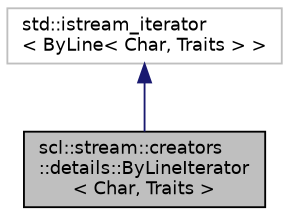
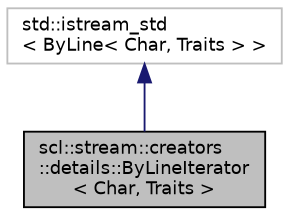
node "std::istream_iterator < ByLine< Char, Traits > >": label "std::istream_iterator < ByLine< Char, Traits > >" -> "std::istream_std < ByLine< Char, Traits > >"
